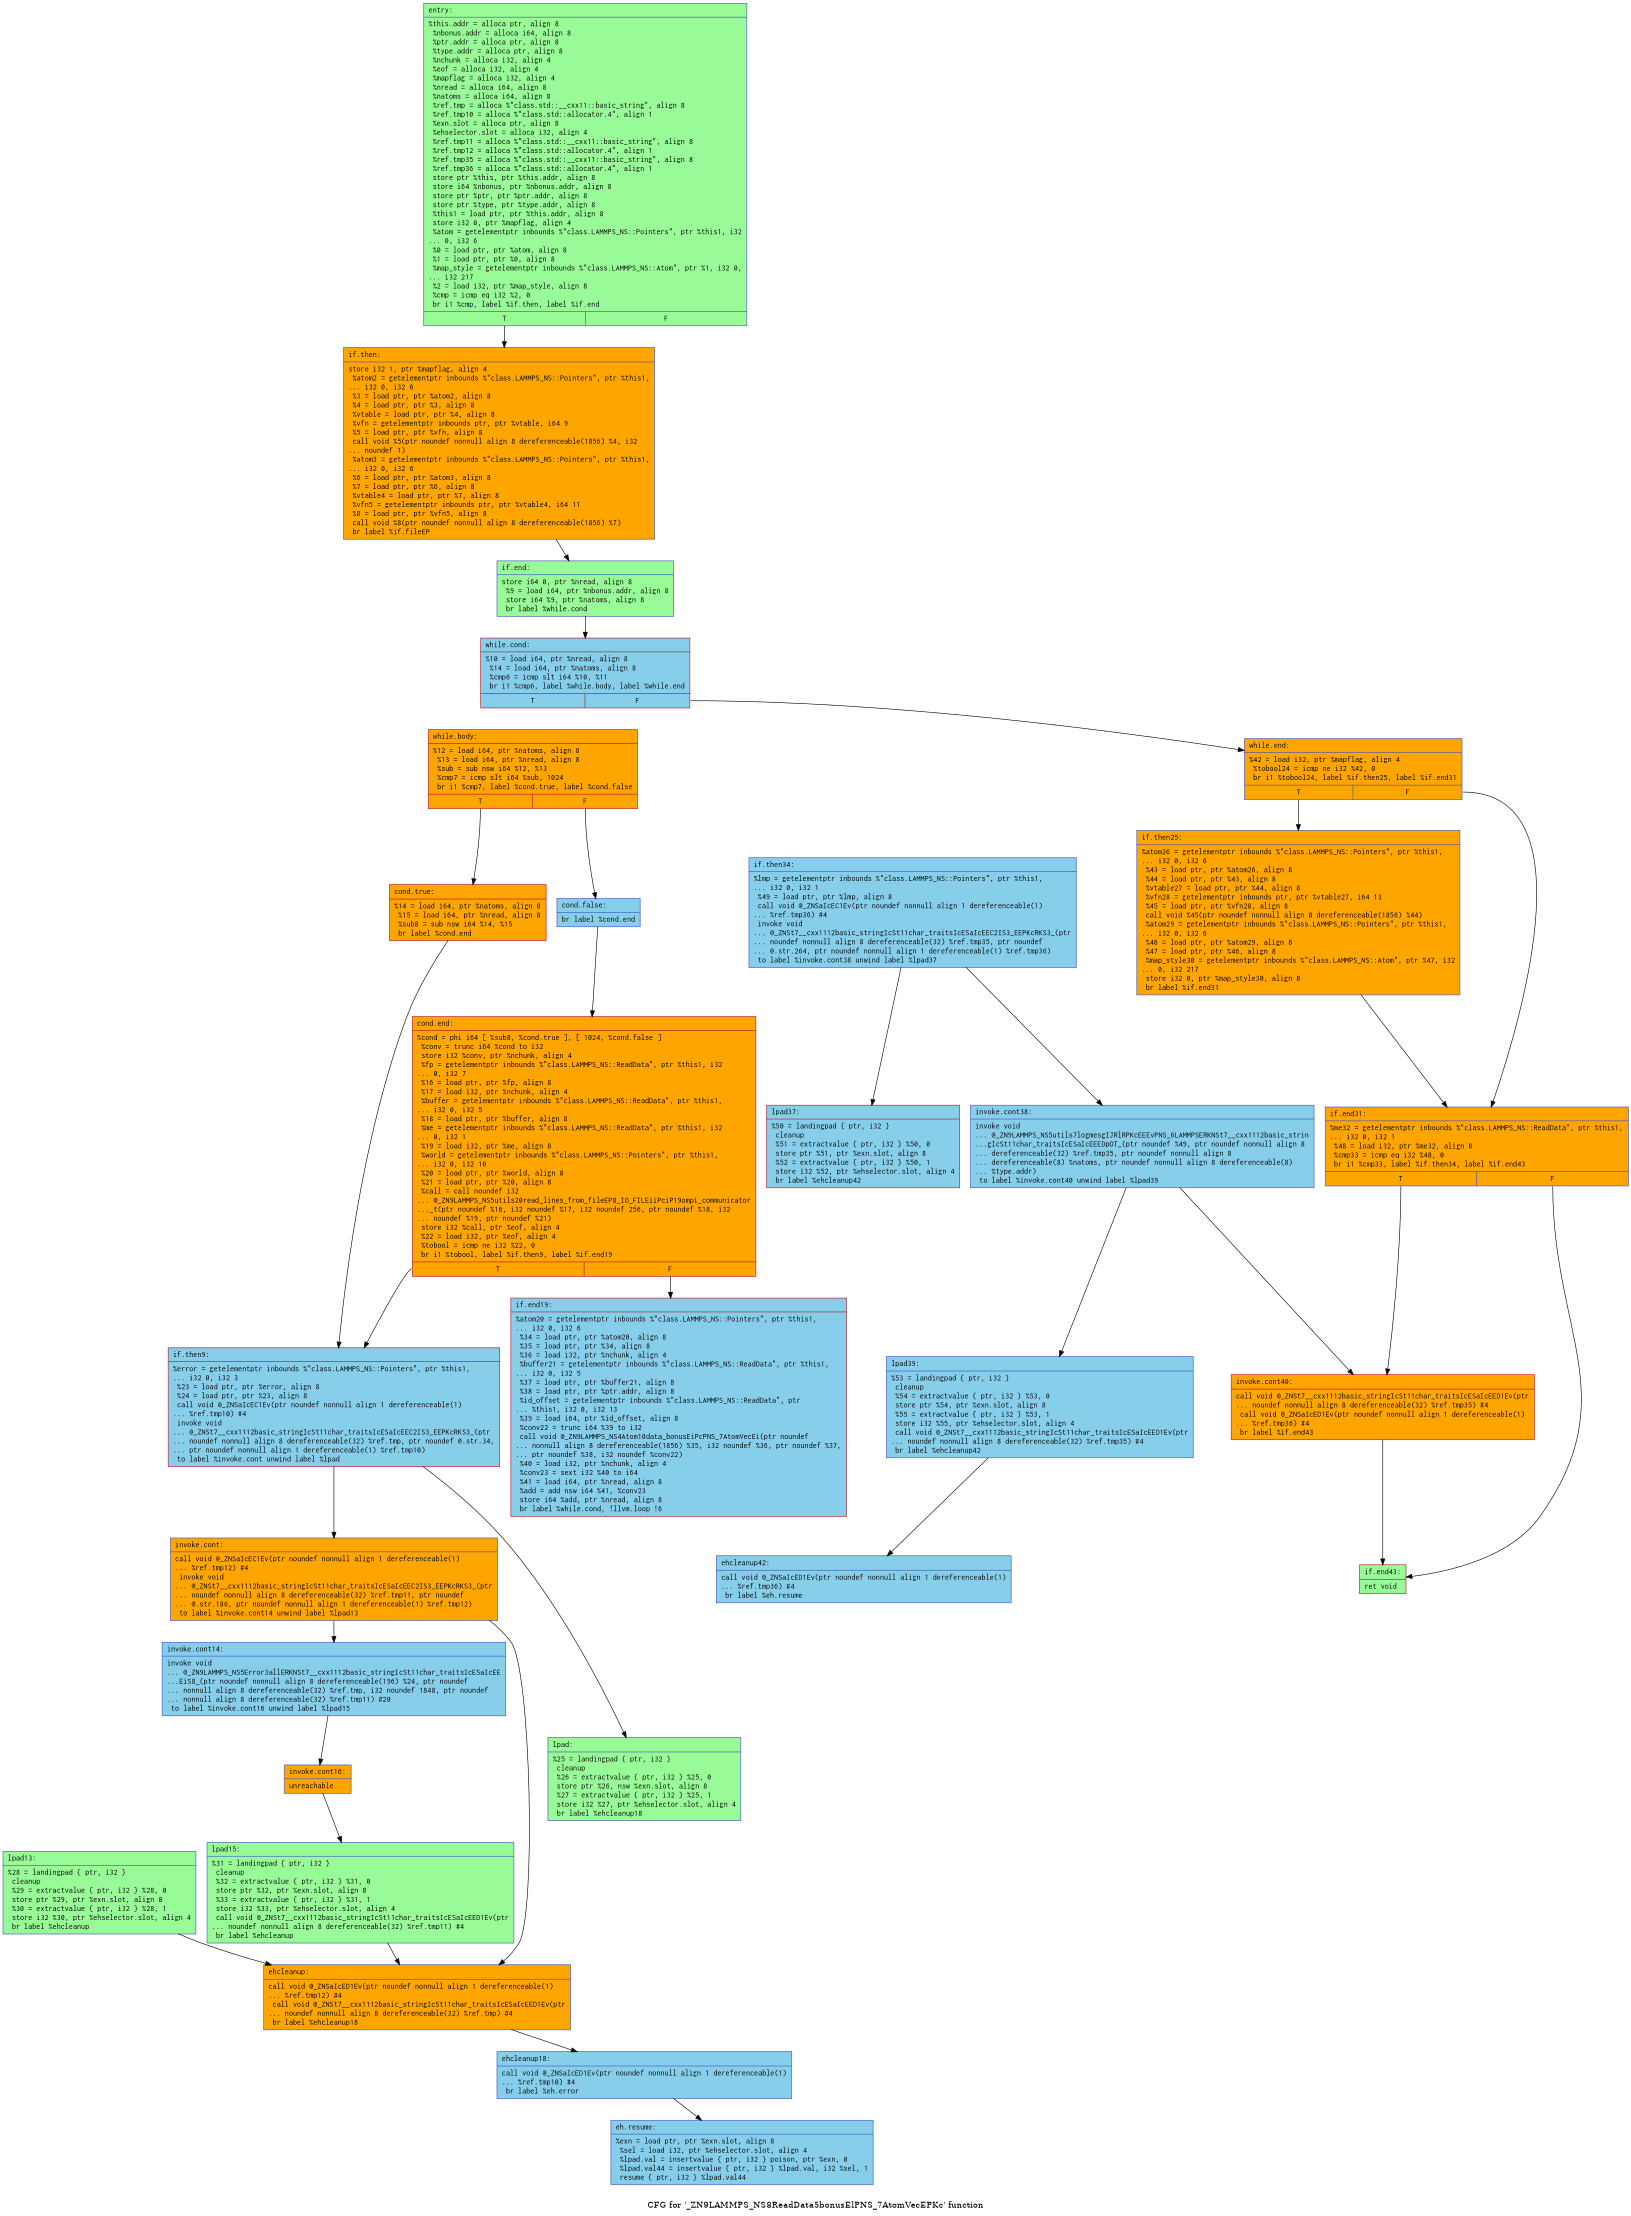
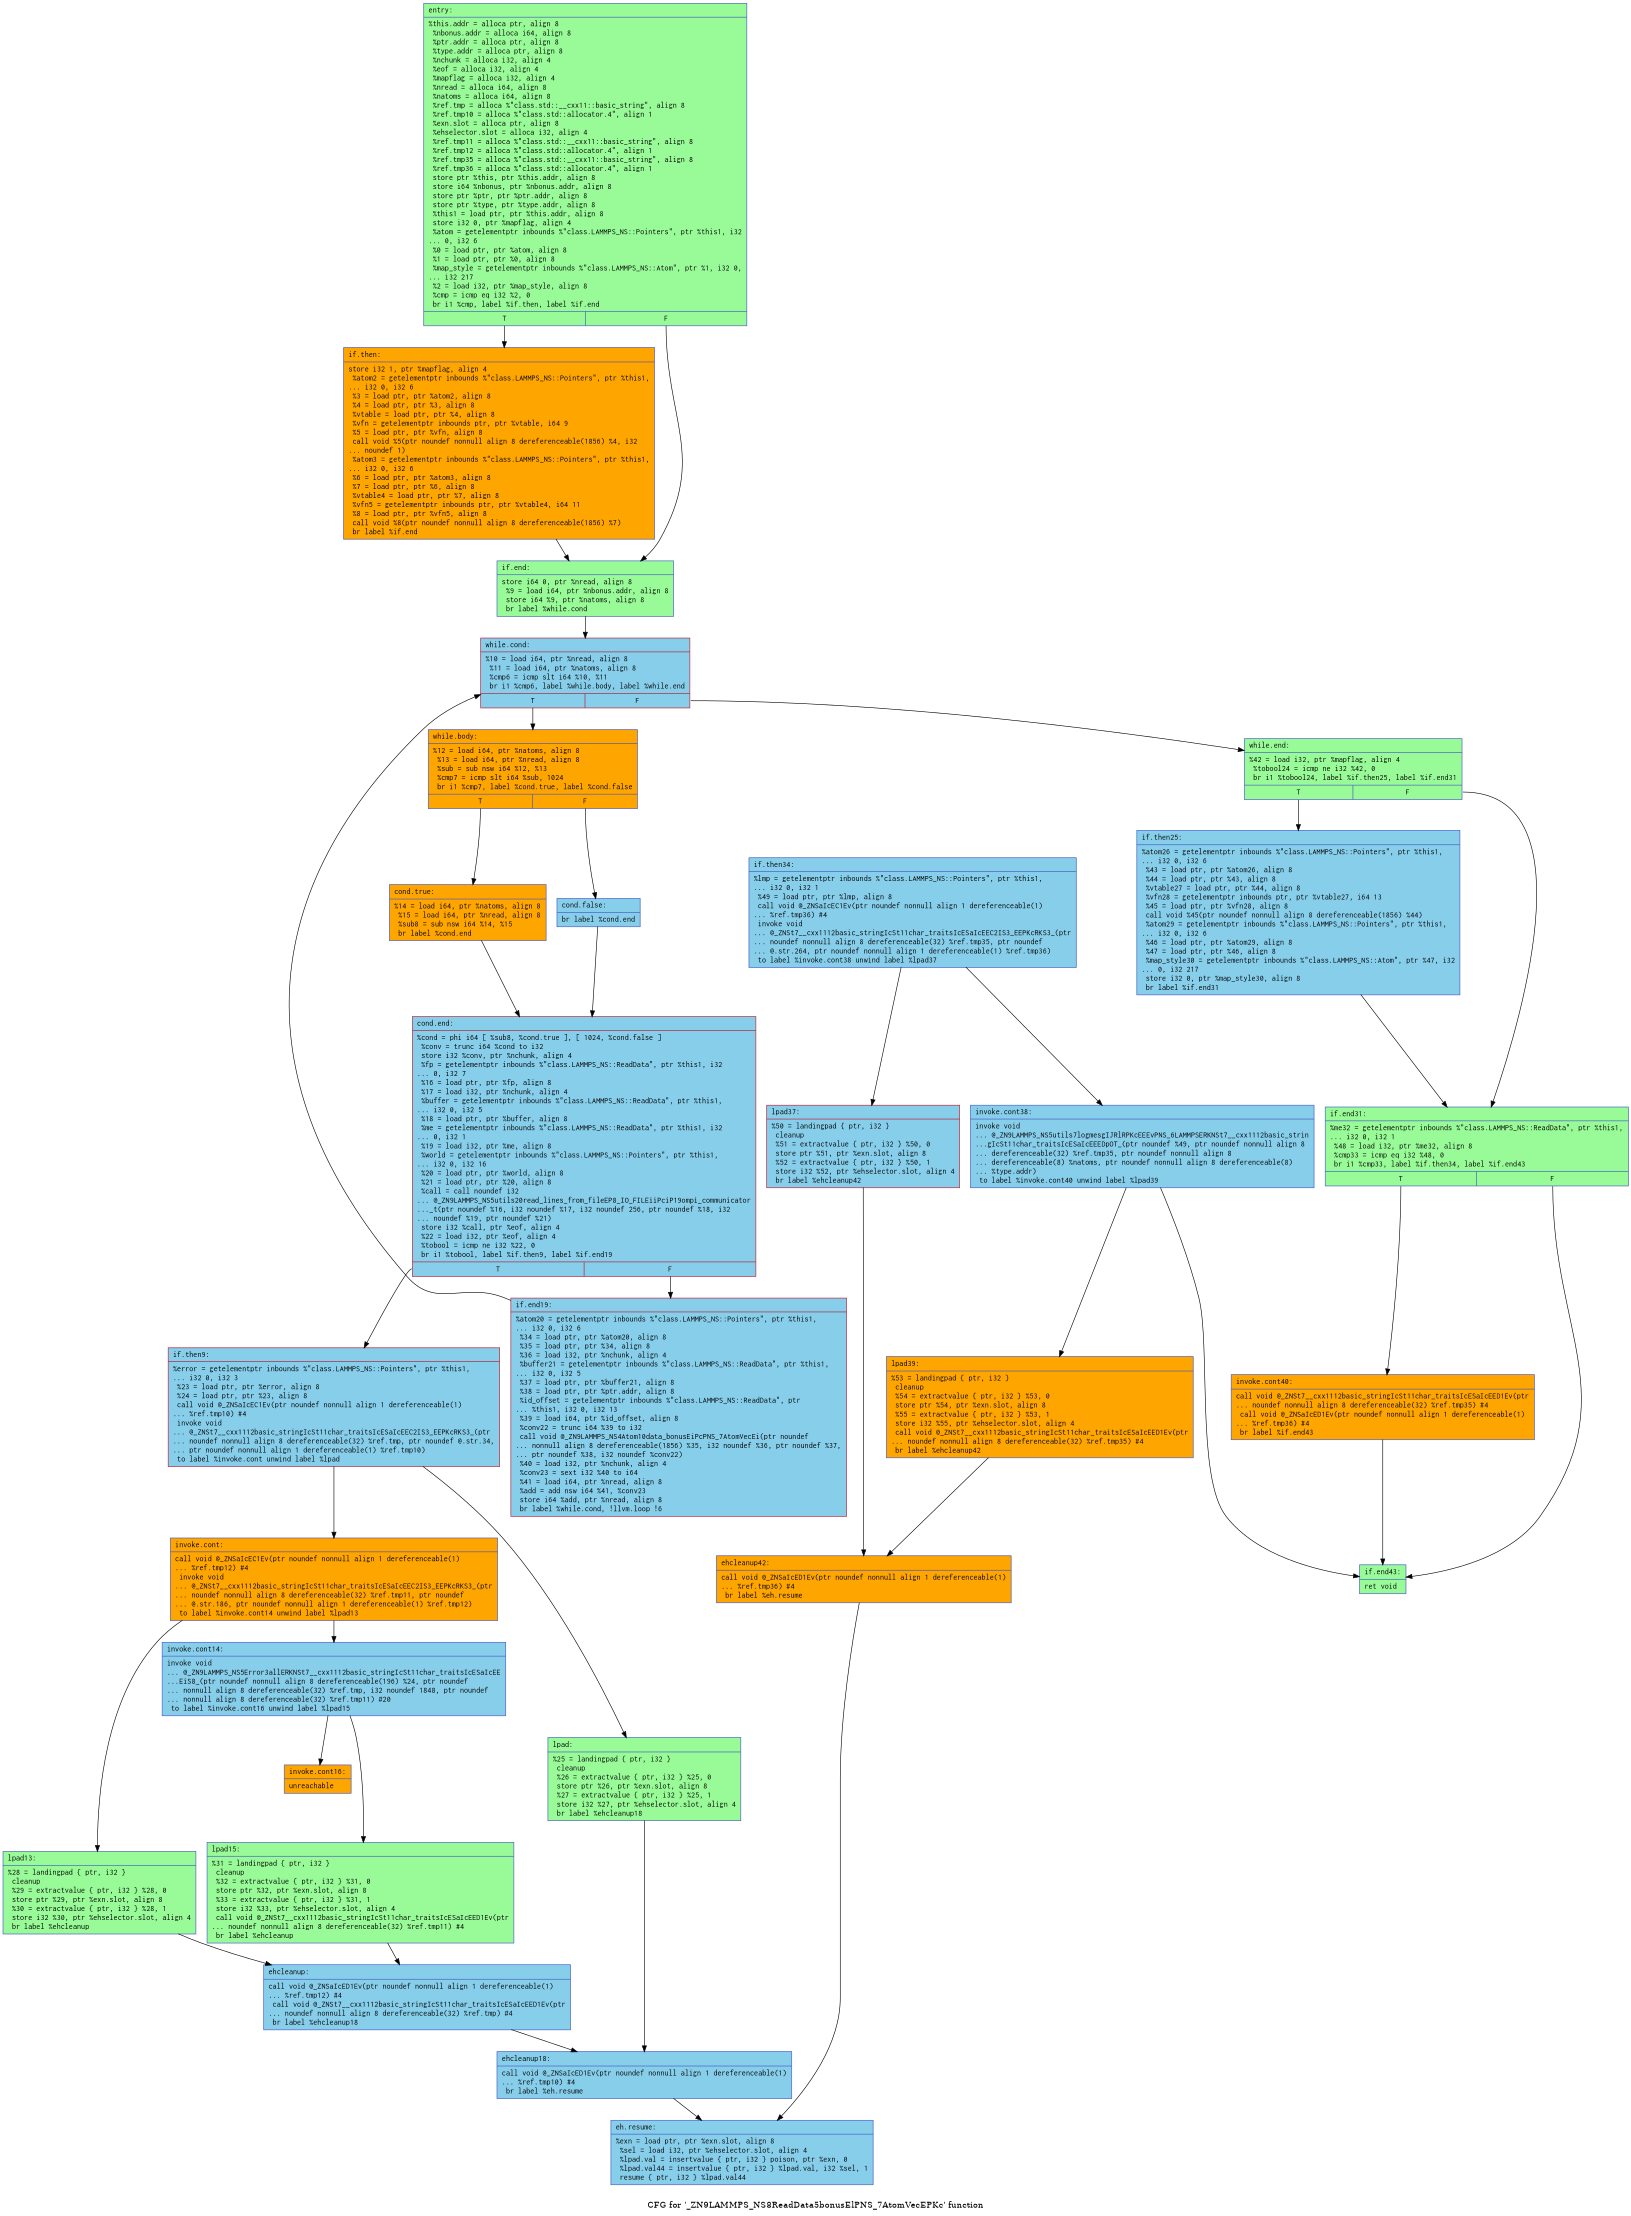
edge "entry:" -> "if.end:": added
node "if.then:": text "br label %if.fileEP" -> "br label %if.end"
node "while.cond:": text "%14 = load i64, ptr %natoms, align 8" -> "%11 = load i64, ptr %natoms, align 8"
edge "while.cond:" -> "while.body:": added
node "while.body:": color #b70d28ff -> #3d50c3ff
node "while.end:": fillcolor orange -> palegreen
node "cond.true:": color #b70d28ff -> #3d50c3ff
node "if.then25:": fillcolor orange -> skyblue
edge "if.end19:" -> "while.cond:": added
edge "cond.true:" -> "if.then9:": now "cond.true:" -> "cond.end:"
node "cond.end:": fillcolor orange -> skyblue
node "if.end31:": fillcolor orange -> palegreen
edge "invoke.cont38:" -> "invoke.cont40:": now "invoke.cont38:" -> "if.end43:"
edge "lpad37:" -> "ehcleanup42:": added
node "lpad39:": fillcolor skyblue -> orange
node "invoke.cont40:": color #b70d28ff -> #3d50c3ff
node "ehcleanup42:": fillcolor skyblue -> orange
node "if.end43:": color #b70d28ff -> #3d50c3ff
node "lpad:": text "store ptr %26, nsw %exn.slot, align 8" -> "store ptr %26, ptr %exn.slot, align 8"
edge "invoke.cont:" -> "ehcleanup:": now "invoke.cont:" -> "lpad13:"
edge "invoke.cont16:" -> "lpad15:": now "invoke.cont14:" -> "lpad15:"
edge "ehcleanup42:" -> "eh.resume:": added
edge "lpad:" -> "ehcleanup18:": added
node "ehcleanup:": fillcolor orange -> skyblue
node "ehcleanup18:": text "br label %eh.error" -> "br label %eh.resume"
